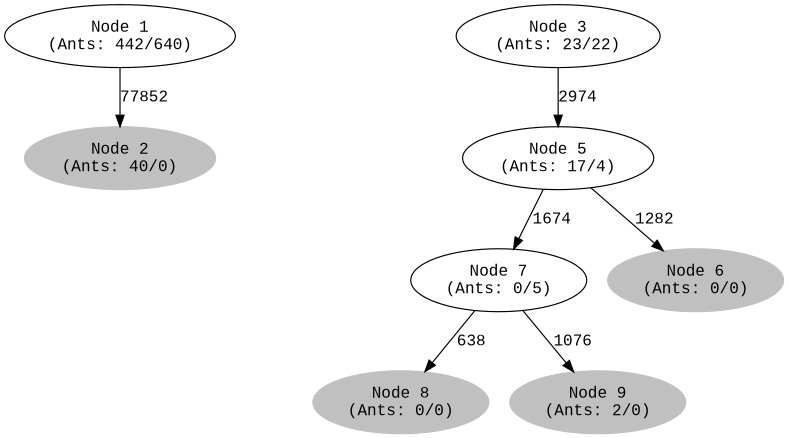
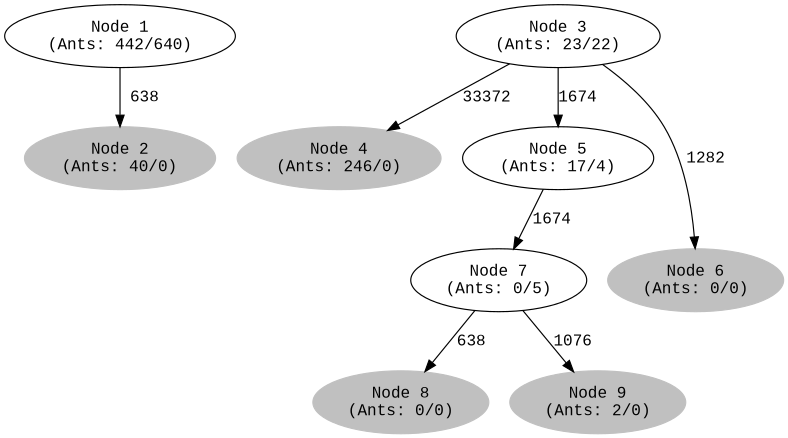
edge "Node 1 (Ants: 442/640)" -> "Node 2 (Ants: 40/0)": label "77852" -> "638"
edge "Node 3 (Ants: 23/22)" -> "Node 5 (Ants: 17/4)": label "2974" -> "1674"
node "Node 4 (Ants: 246/0)": added
edge "Node 5 (Ants: 17/4)" -> "Node 6 (Ants: 0/0)": now "Node 3 (Ants: 23/22)" -> "Node 6 (Ants: 0/0)"
